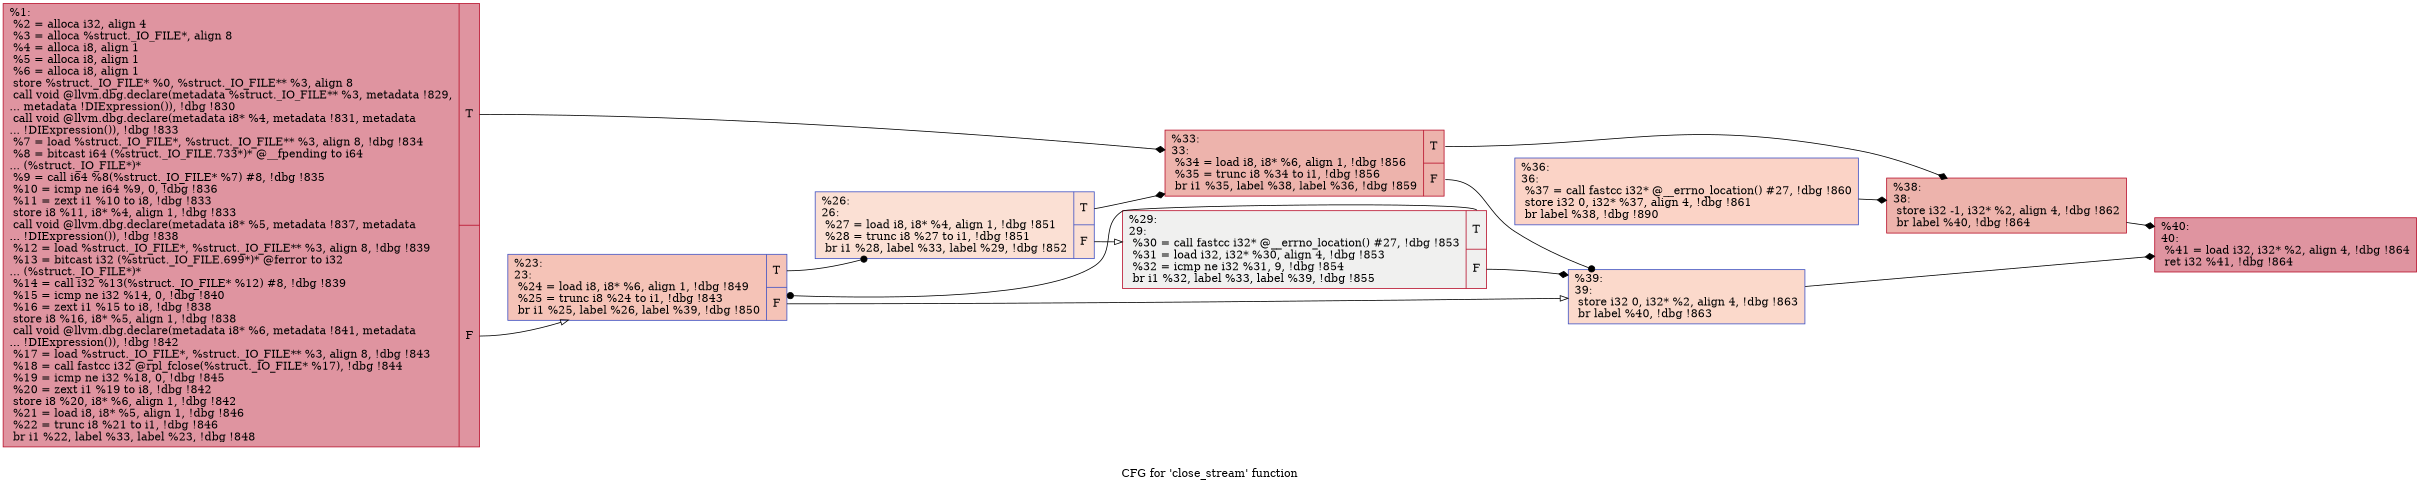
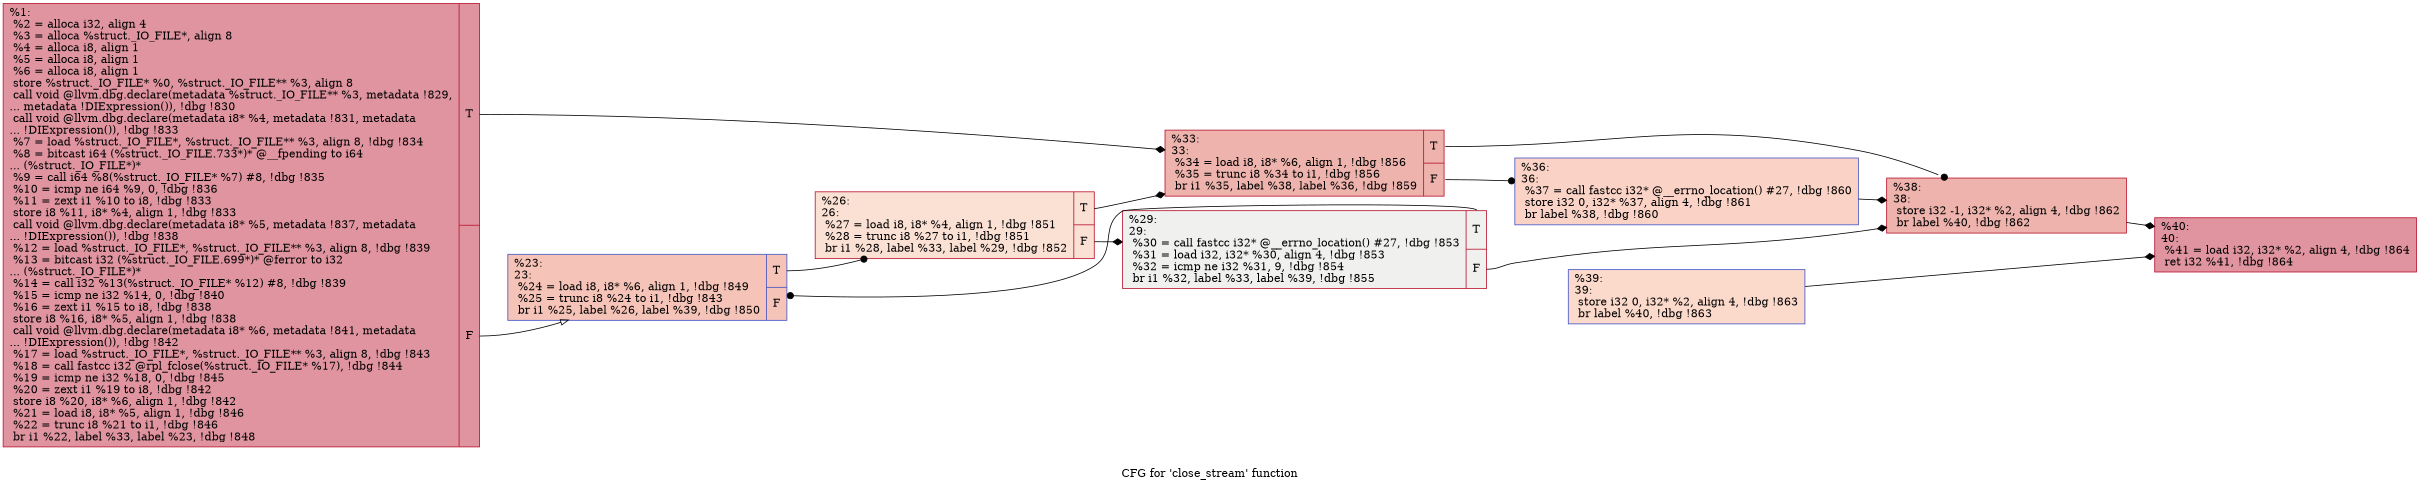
edge "%33:" -> "%38:": arrowhead diamond -> dot
node "%36:": text "br label %38, !dbg !890" -> "br label %38, !dbg !860"
node "%38:": text "br label %40, !dbg !864" -> "br label %40, !dbg !862"
node "%26:": color #3d50c3ff -> #b70d28ff
edge "%33:" -> "%39:": now "%33:" -> "%36:"
edge "%26:" -> "%29:": arrowhead onormal -> diamond
edge "%29:" -> "%39:": now "%29:" -> "%38:"
edge "%23:" -> "%39:": removed
